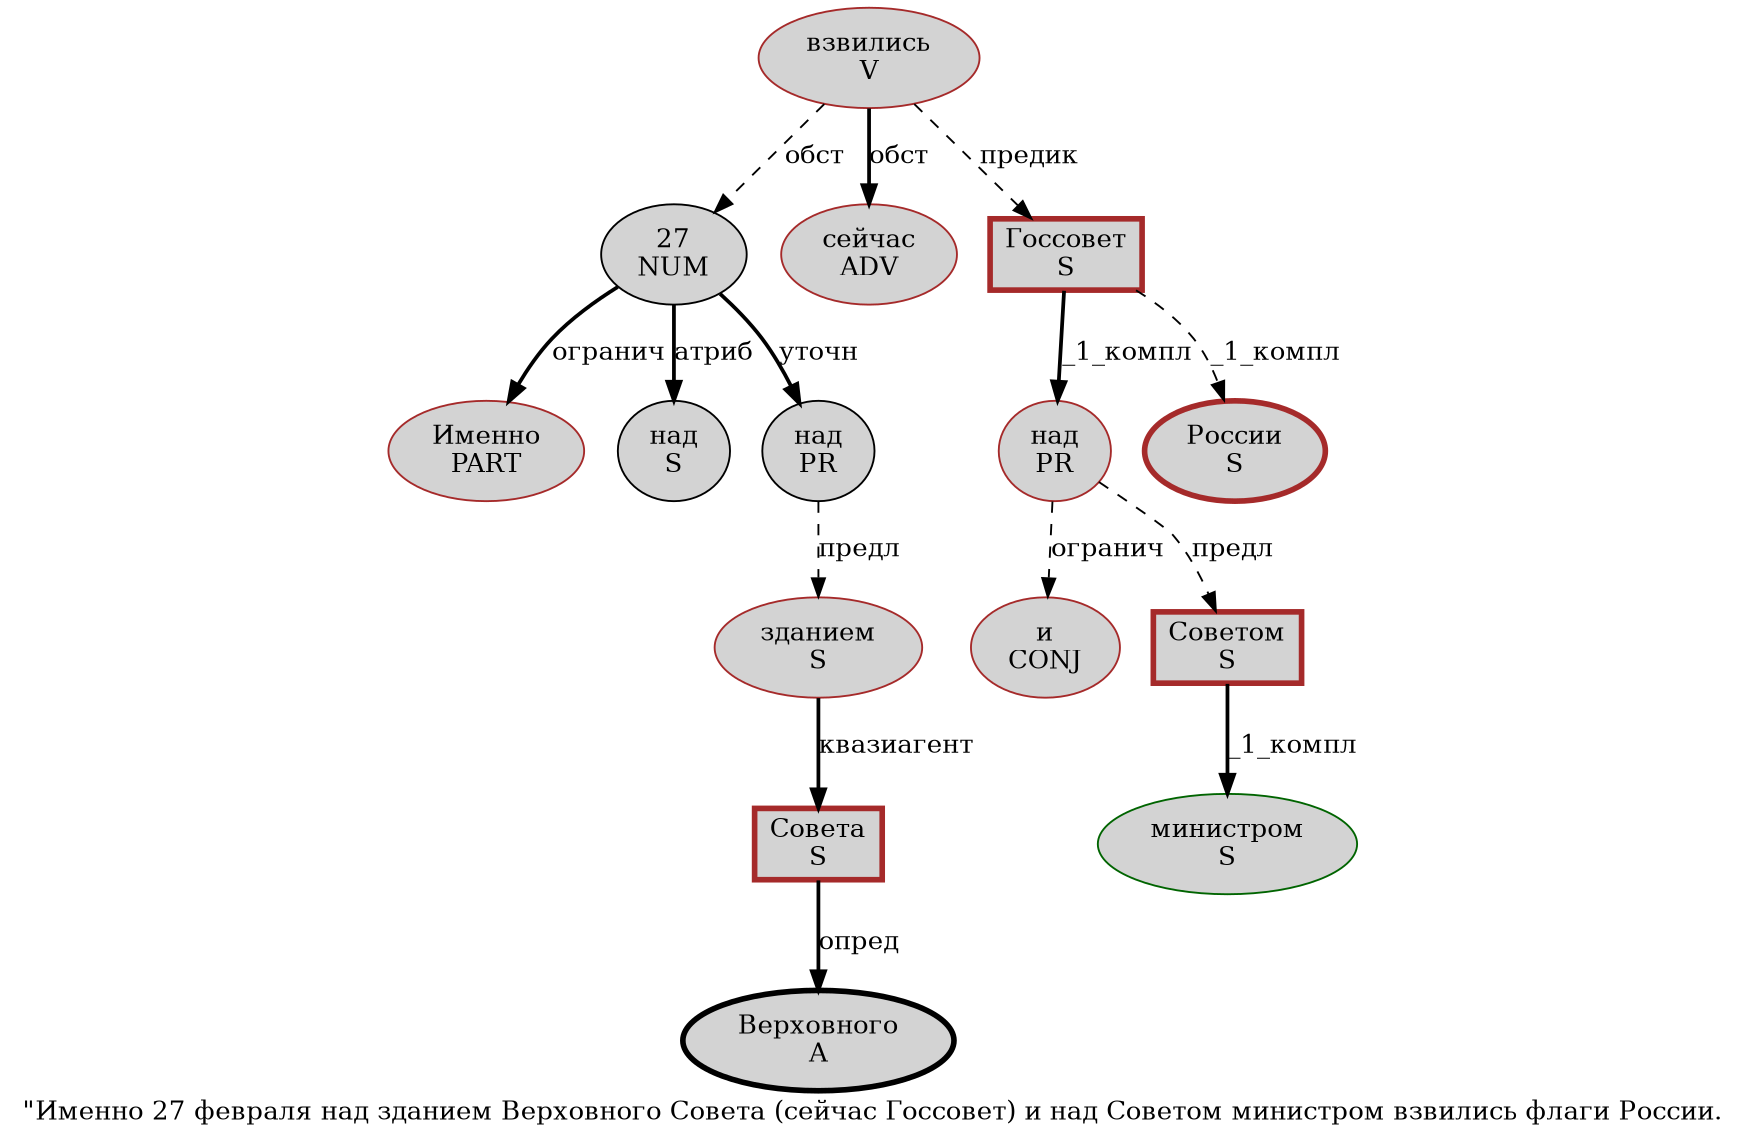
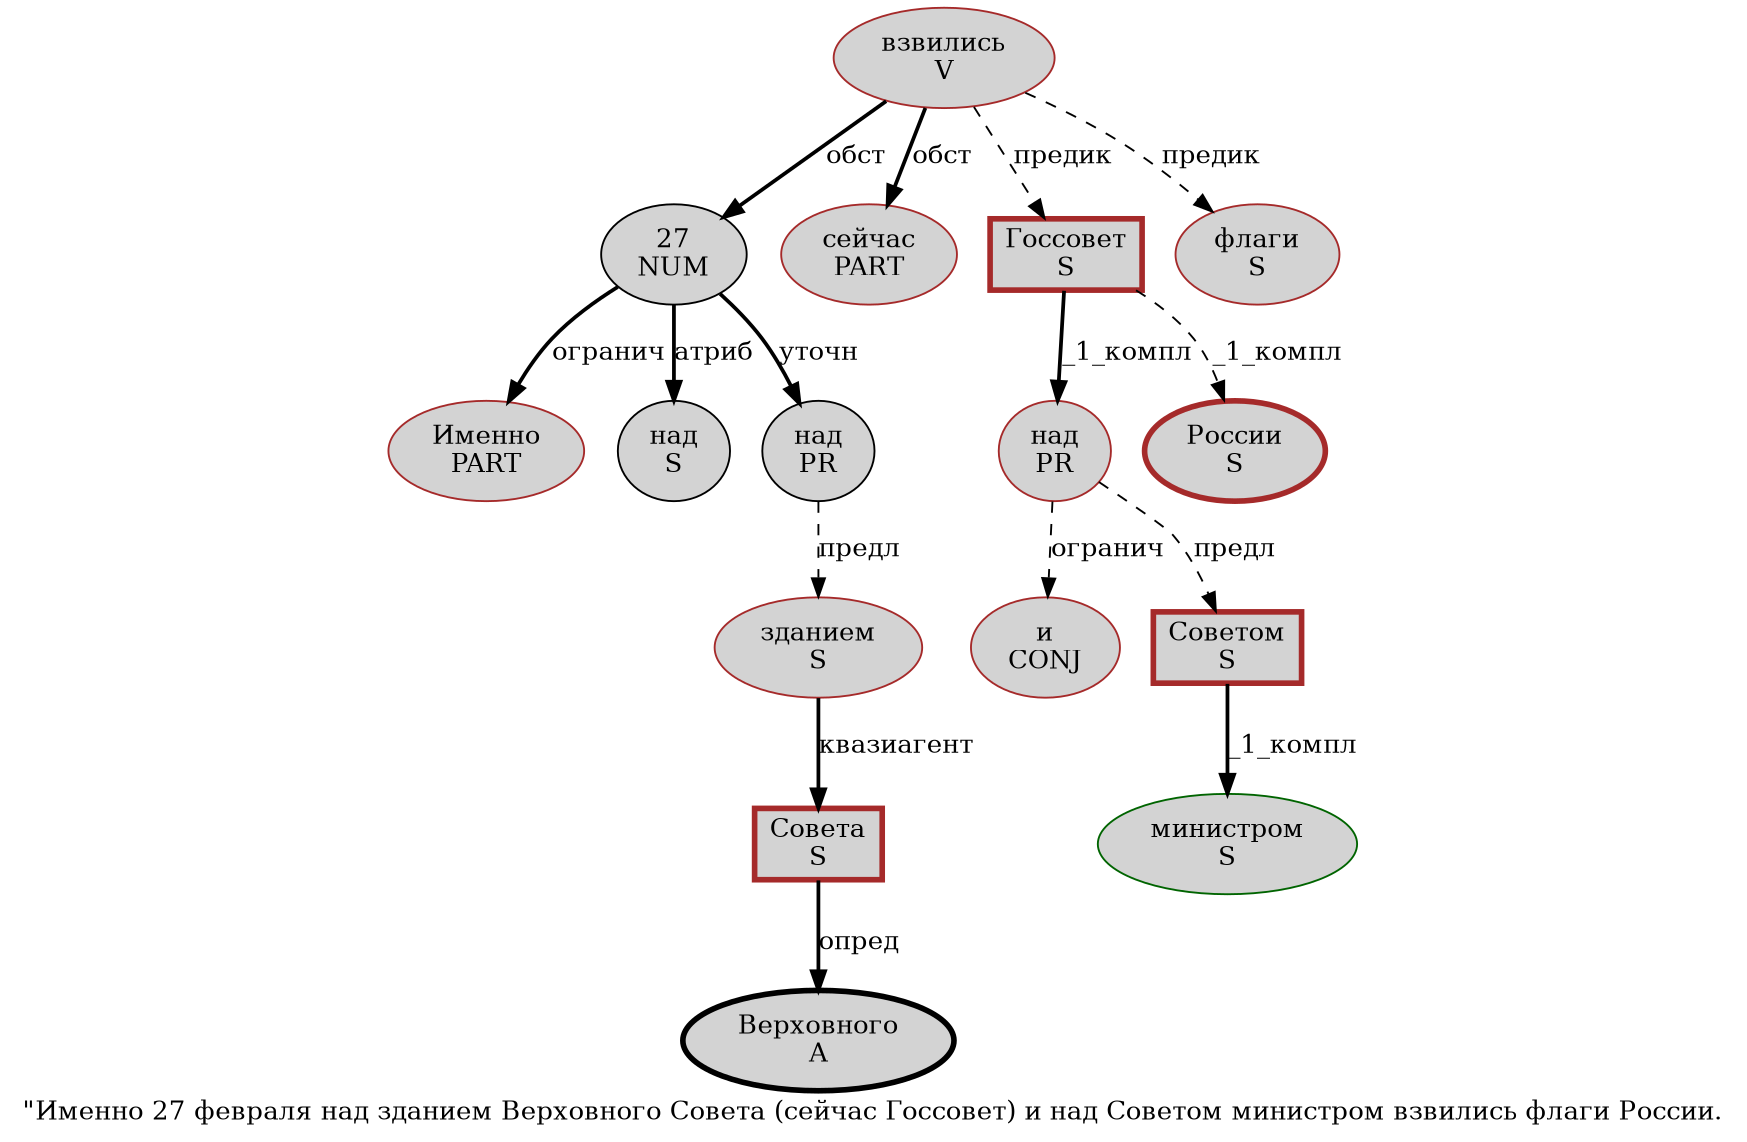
edge "взвились V" -> "27 NUM": style dashed -> bold
node "сейчас ADV": label "сейчас ADV" -> "сейчас PART"
node "флаги S": added
